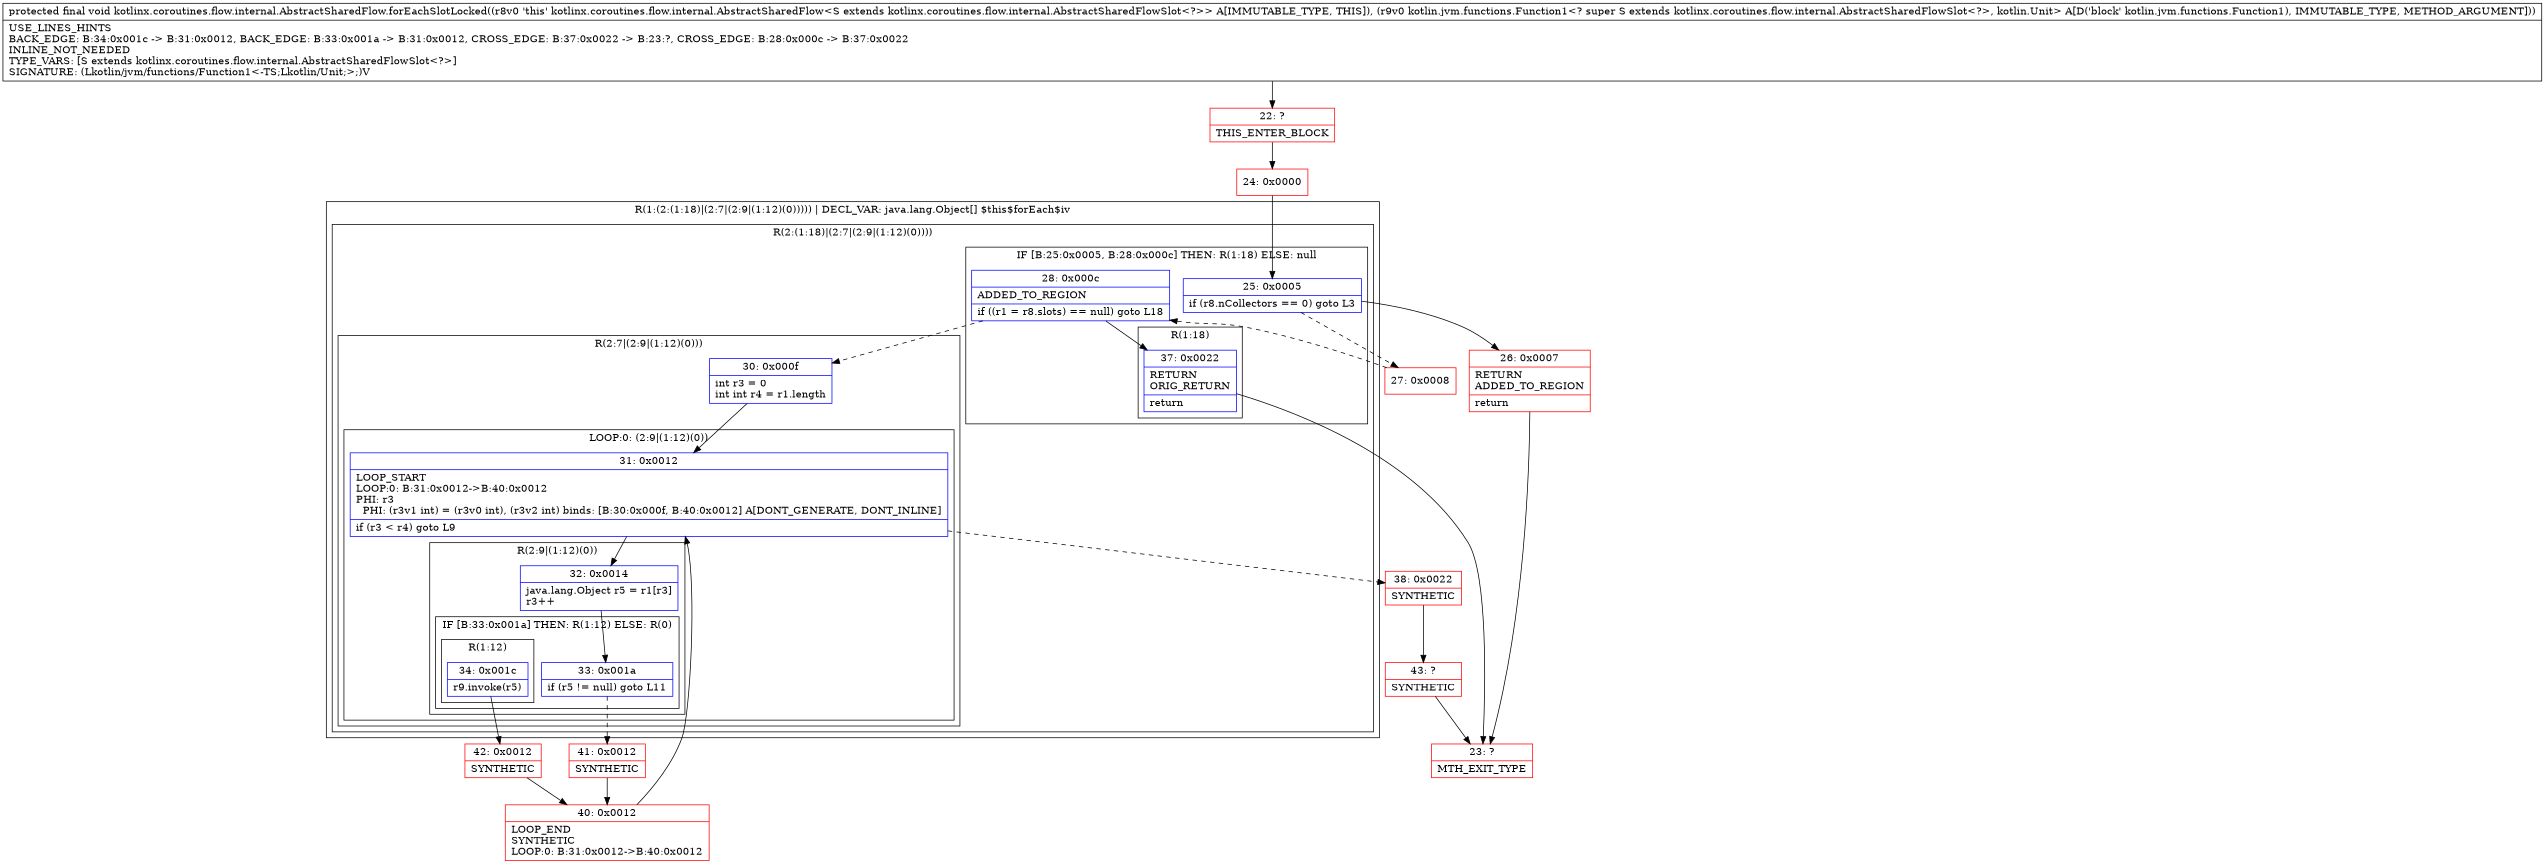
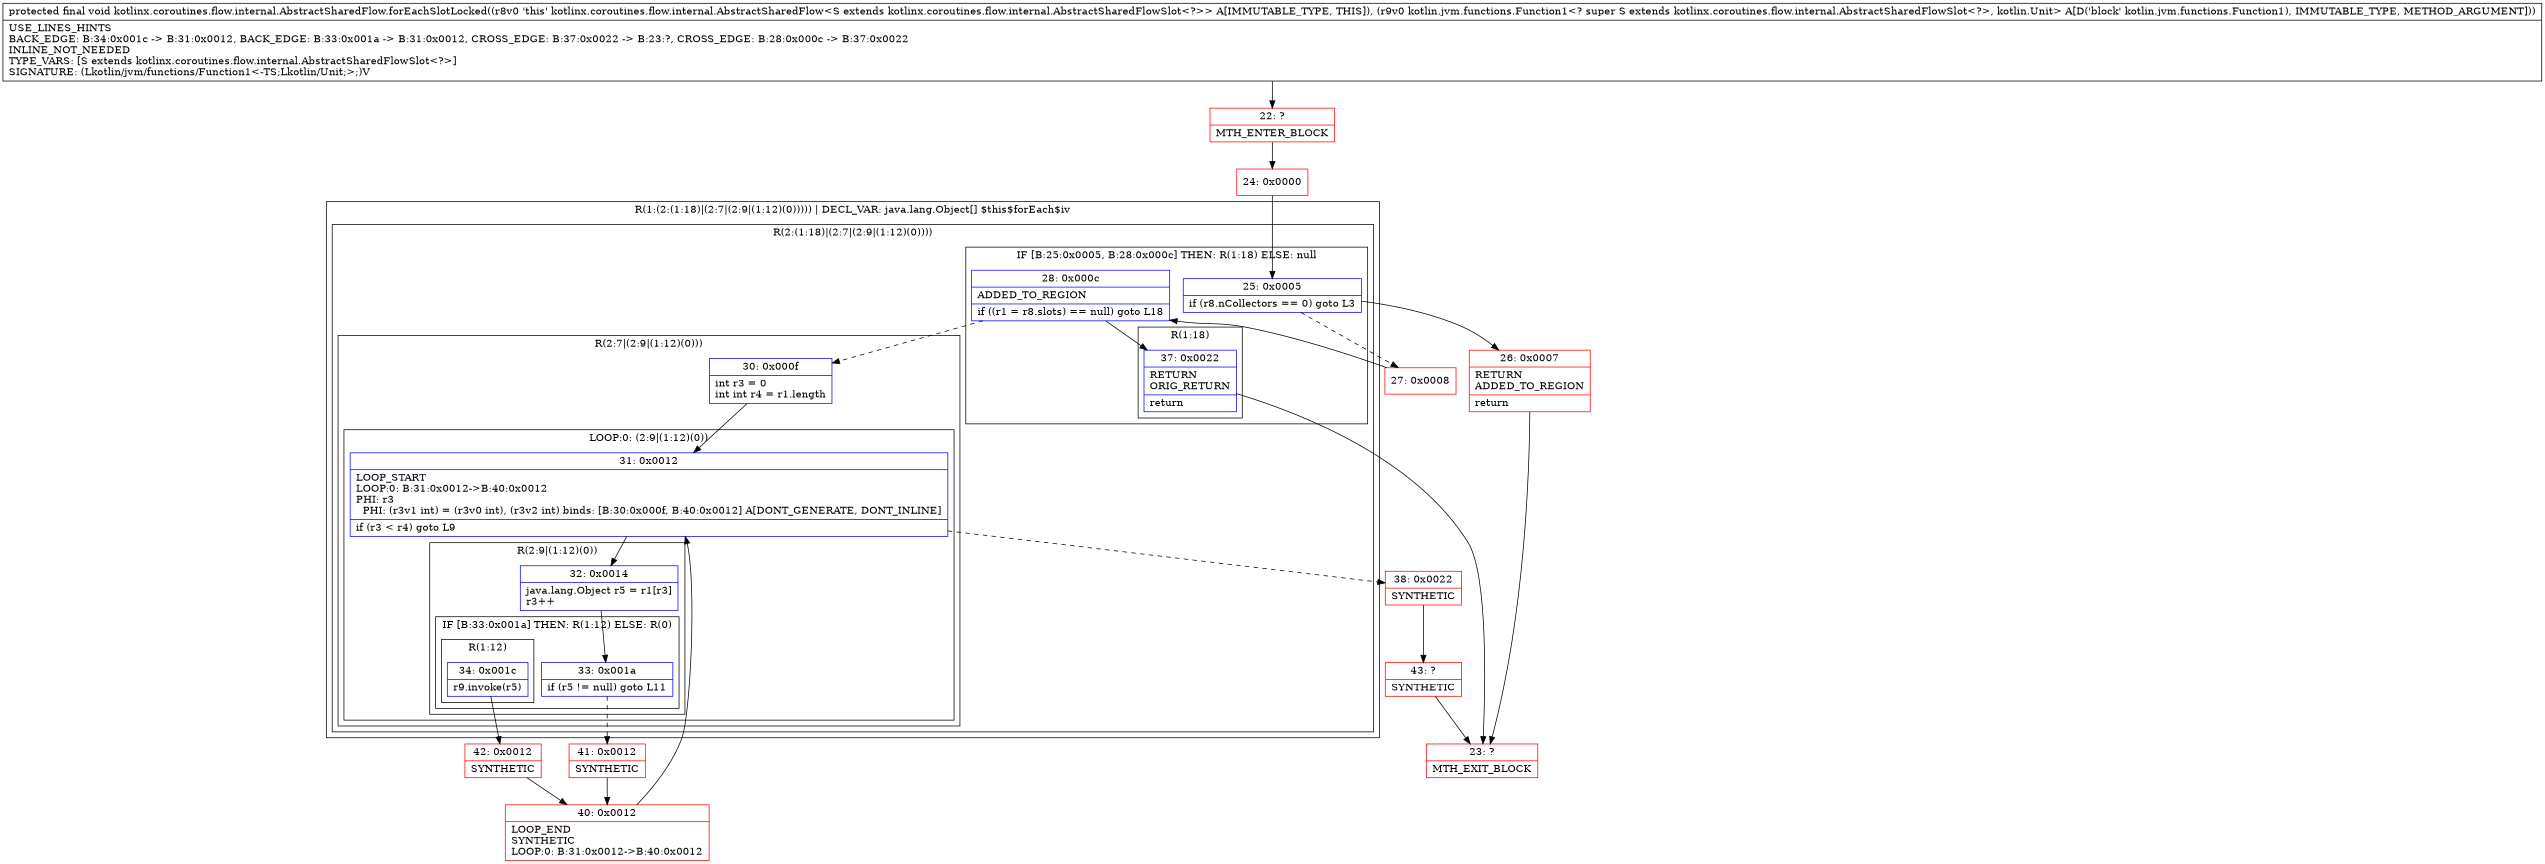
node "22: ?": text "THIS_ENTER_BLOCK" -> "MTH_ENTER_BLOCK"
edge "27: 0x0008" -> "28: 0x000c": style dashed -> solid
node "23: ?": text "MTH_EXIT_TYPE" -> "MTH_EXIT_BLOCK"
